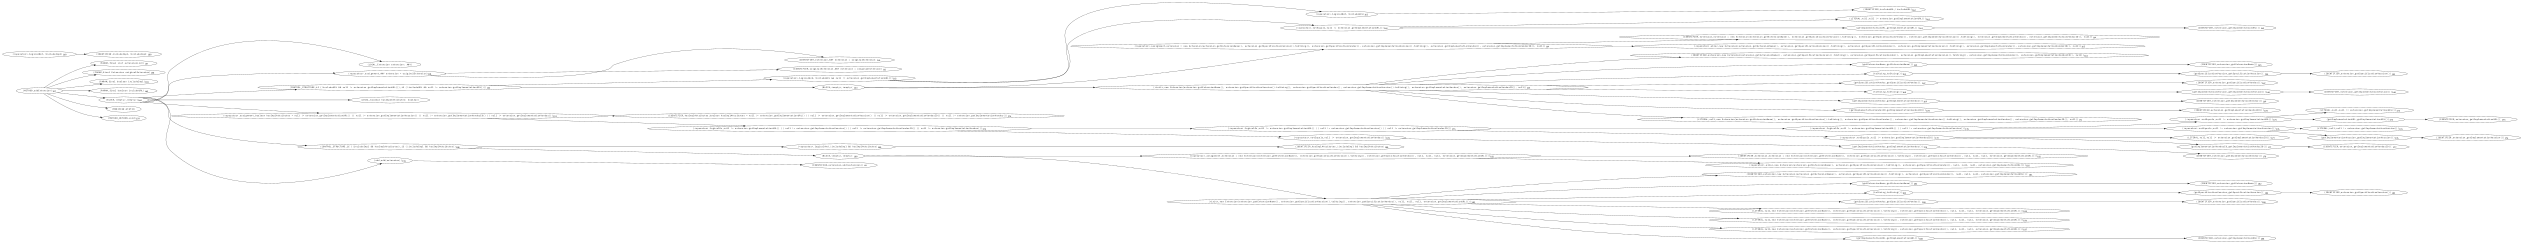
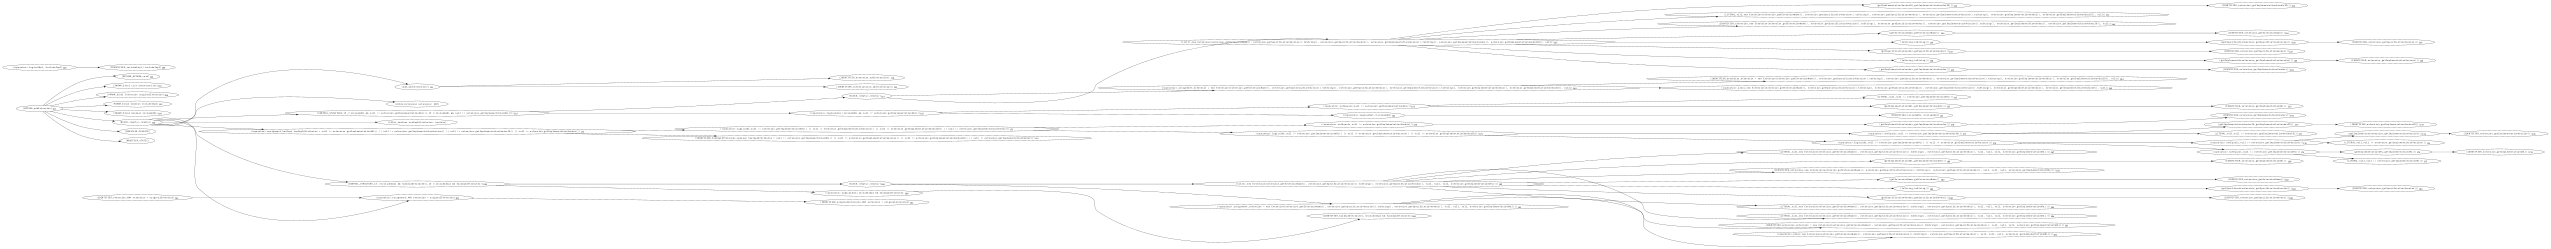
edge "(<operator>.assignment,ANY extension = originalExtension)" -> "(IDENTIFIER,extension,ANY extension = originalExtension)": reversed
node "(IDENTIFIER,extensionList,add(extension))": added
node "(MODIFIER,PRIVATE)": added
